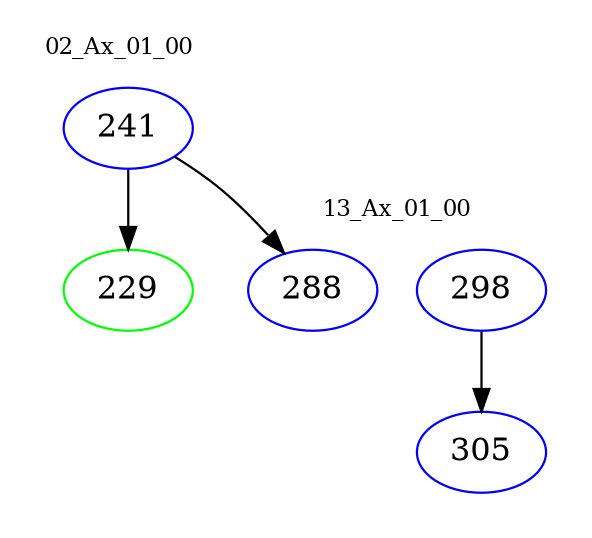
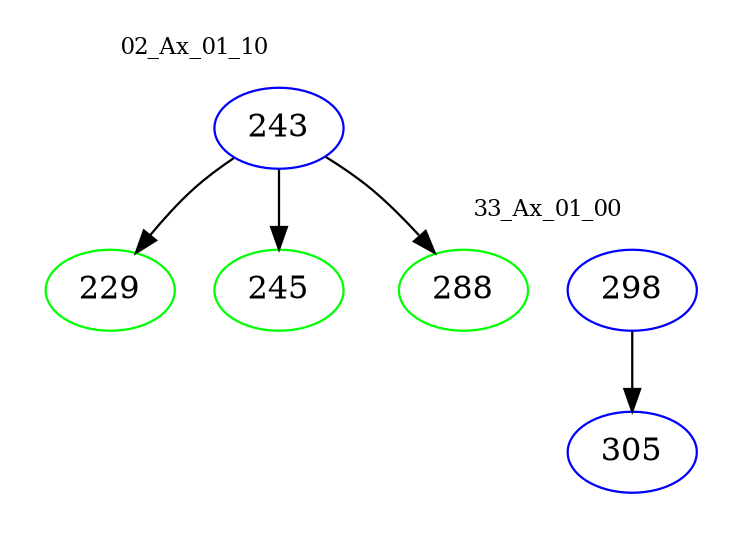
cluster "02_Ax_01_00": label "02_Ax_01_00" -> "02_Ax_01_10"
node "241": label "241" -> "243"
cluster "13_Ax_01_00": label "13_Ax_01_00" -> "33_Ax_01_00"
node "245": added
node "288": color blue -> green
